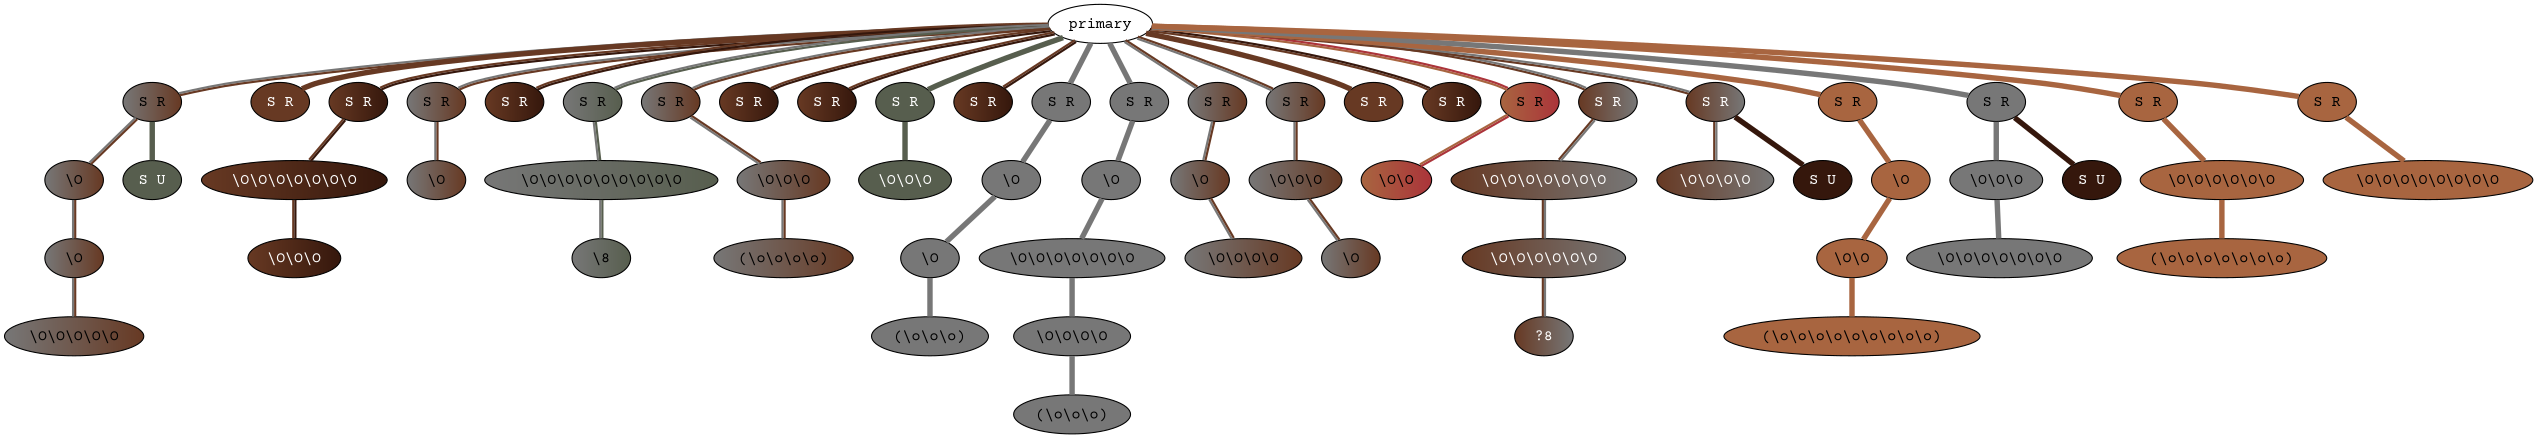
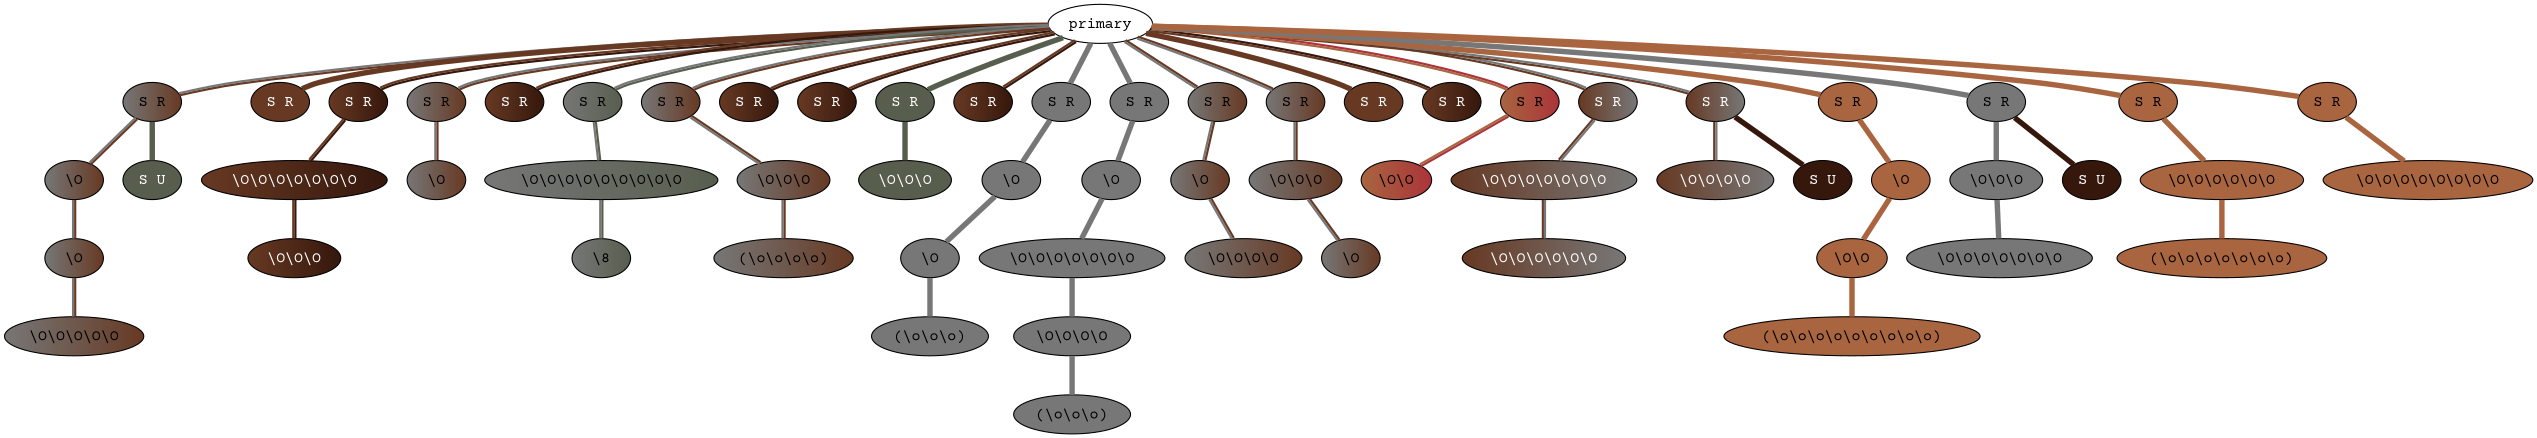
node "?8": removed
